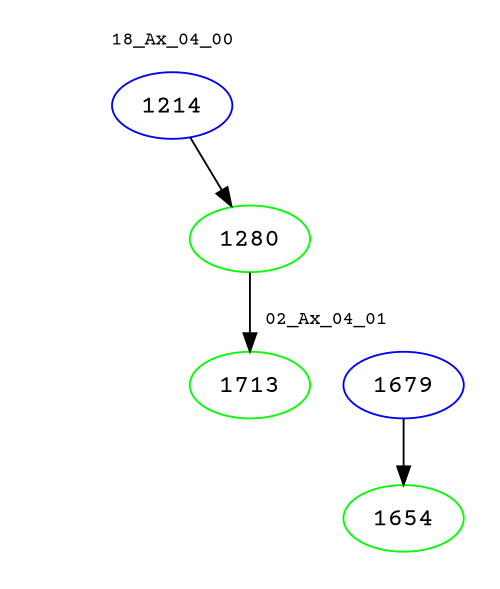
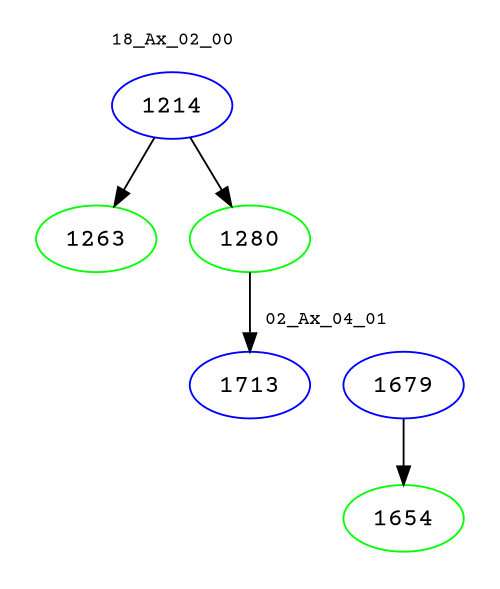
cluster "18_Ax_04_00": label "18_Ax_04_00" -> "18_Ax_02_00"
node "1263": added
node "1713": color green -> blue
